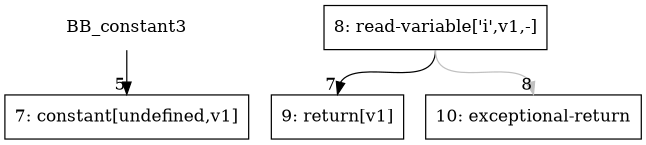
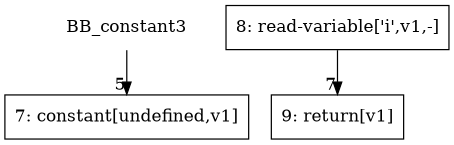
node "10: exceptional-return": removed
